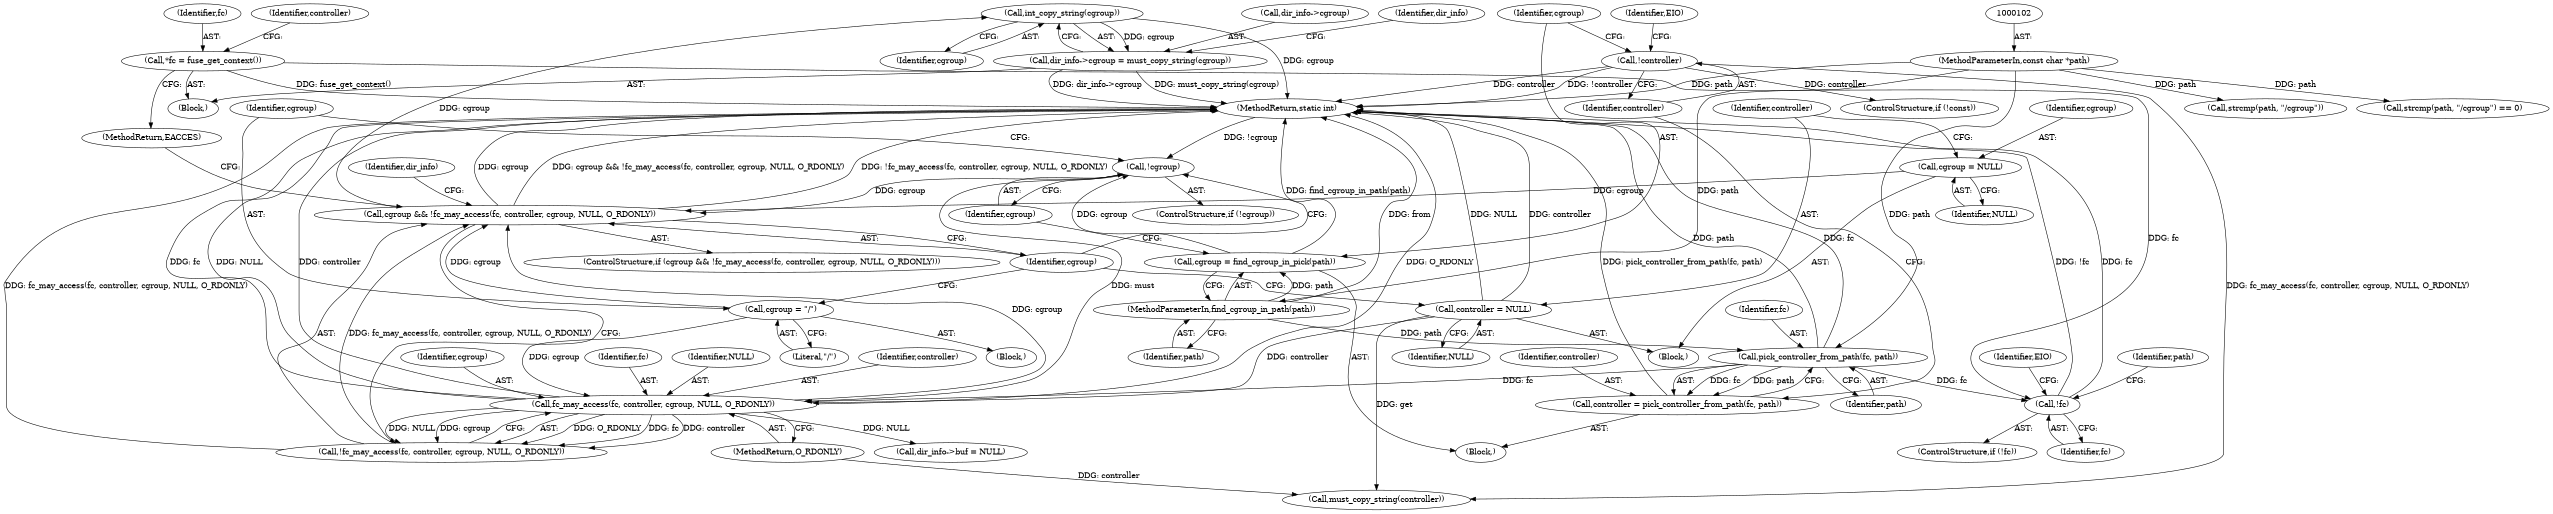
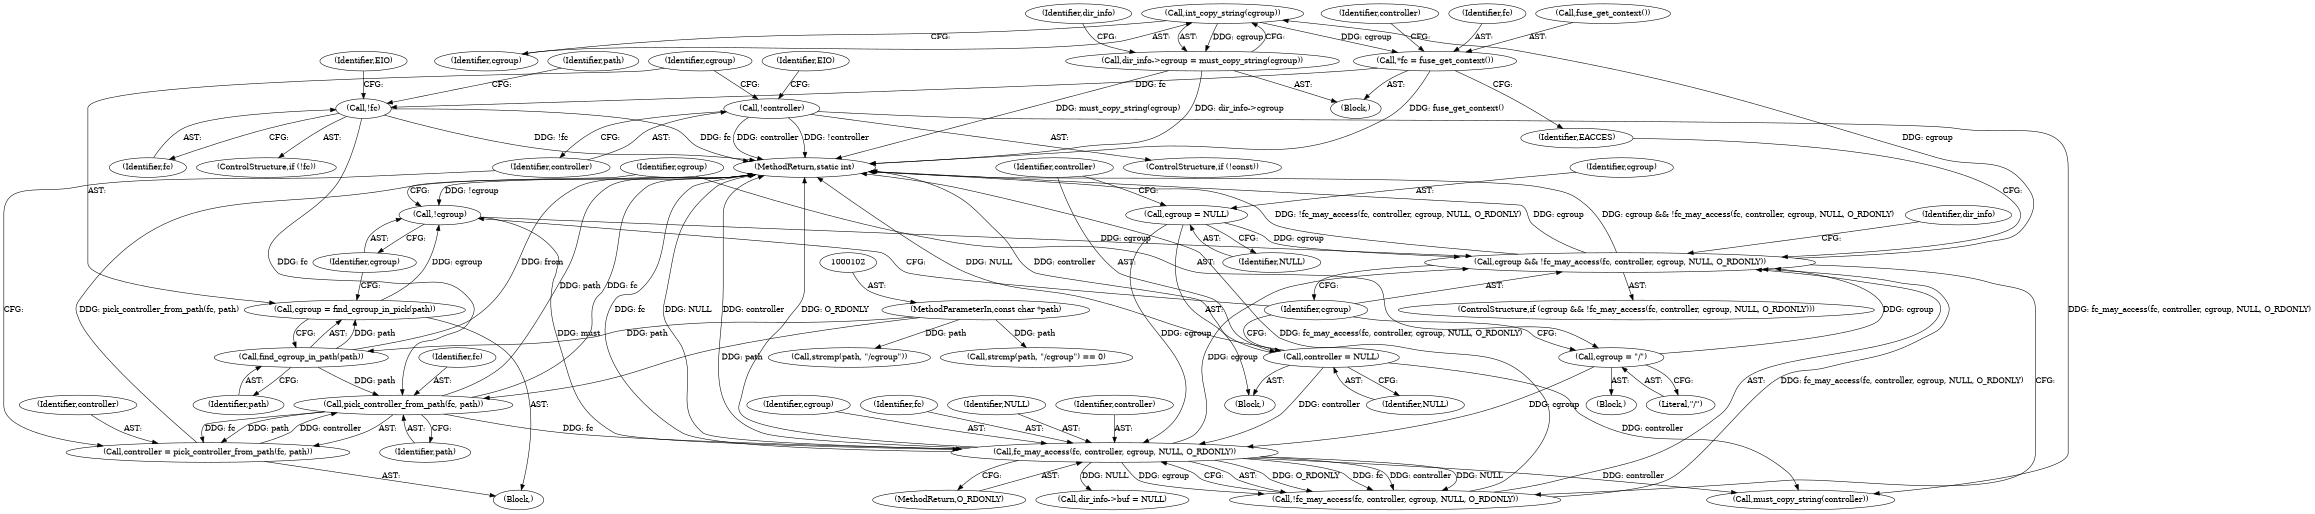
node "(Call,dir_info->cgroup)": removed
node "(Call,fuse_get_context())": added
edge "(Call,int_copy_string(cgroup))" -> "(MethodReturn,static int)": now "(Call,int_copy_string(cgroup))" -> "(Call,*fc = fuse_get_context())"
edge "(Call,!controller)" -> "(ControlStructure,if (!const))": label "DDG: controller" -> "AST: "
edge "(MethodParameterIn,const char *path)" -> "(MethodReturn,static int)": removed, label "DDG: path"
node "(MethodReturn,EACCES)": label "(MethodReturn,EACCES)" -> "(Identifier,EACCES)"
edge "(Call,cgroup = find_cgroup_in_pick(path))" -> "(MethodReturn,static int)": removed, label "DDG: find_cgroup_in_path(path)"
node "(ControlStructure,if (!cgroup))": removed
node "(MethodParameterIn,find_cgroup_in_path(path))": label "(MethodParameterIn,find_cgroup_in_path(path))" -> "(Call,find_cgroup_in_path(path))"
edge "(Call,cgroup = NULL)" -> "(Call,fc_may_access(fc, controller, cgroup, NULL, O_RDONLY))": added, label "DDG: cgroup"
edge "(Call,controller = pick_controller_from_path(fc, path))" -> "(Call,pick_controller_from_path(fc, path))": label "CFG: " -> "DDG: controller"
edge "(Call,pick_controller_from_path(fc, path))" -> "(Call,!fc)": reversed
edge "(Call,controller = NULL)" -> "(Call,must_copy_string(controller))": label "DDG: get" -> "DDG: controller"
edge "(MethodReturn,O_RDONLY)" -> "(Call,must_copy_string(controller))": now "(Call,fc_may_access(fc, controller, cgroup, NULL, O_RDONLY))" -> "(Call,must_copy_string(controller))"
